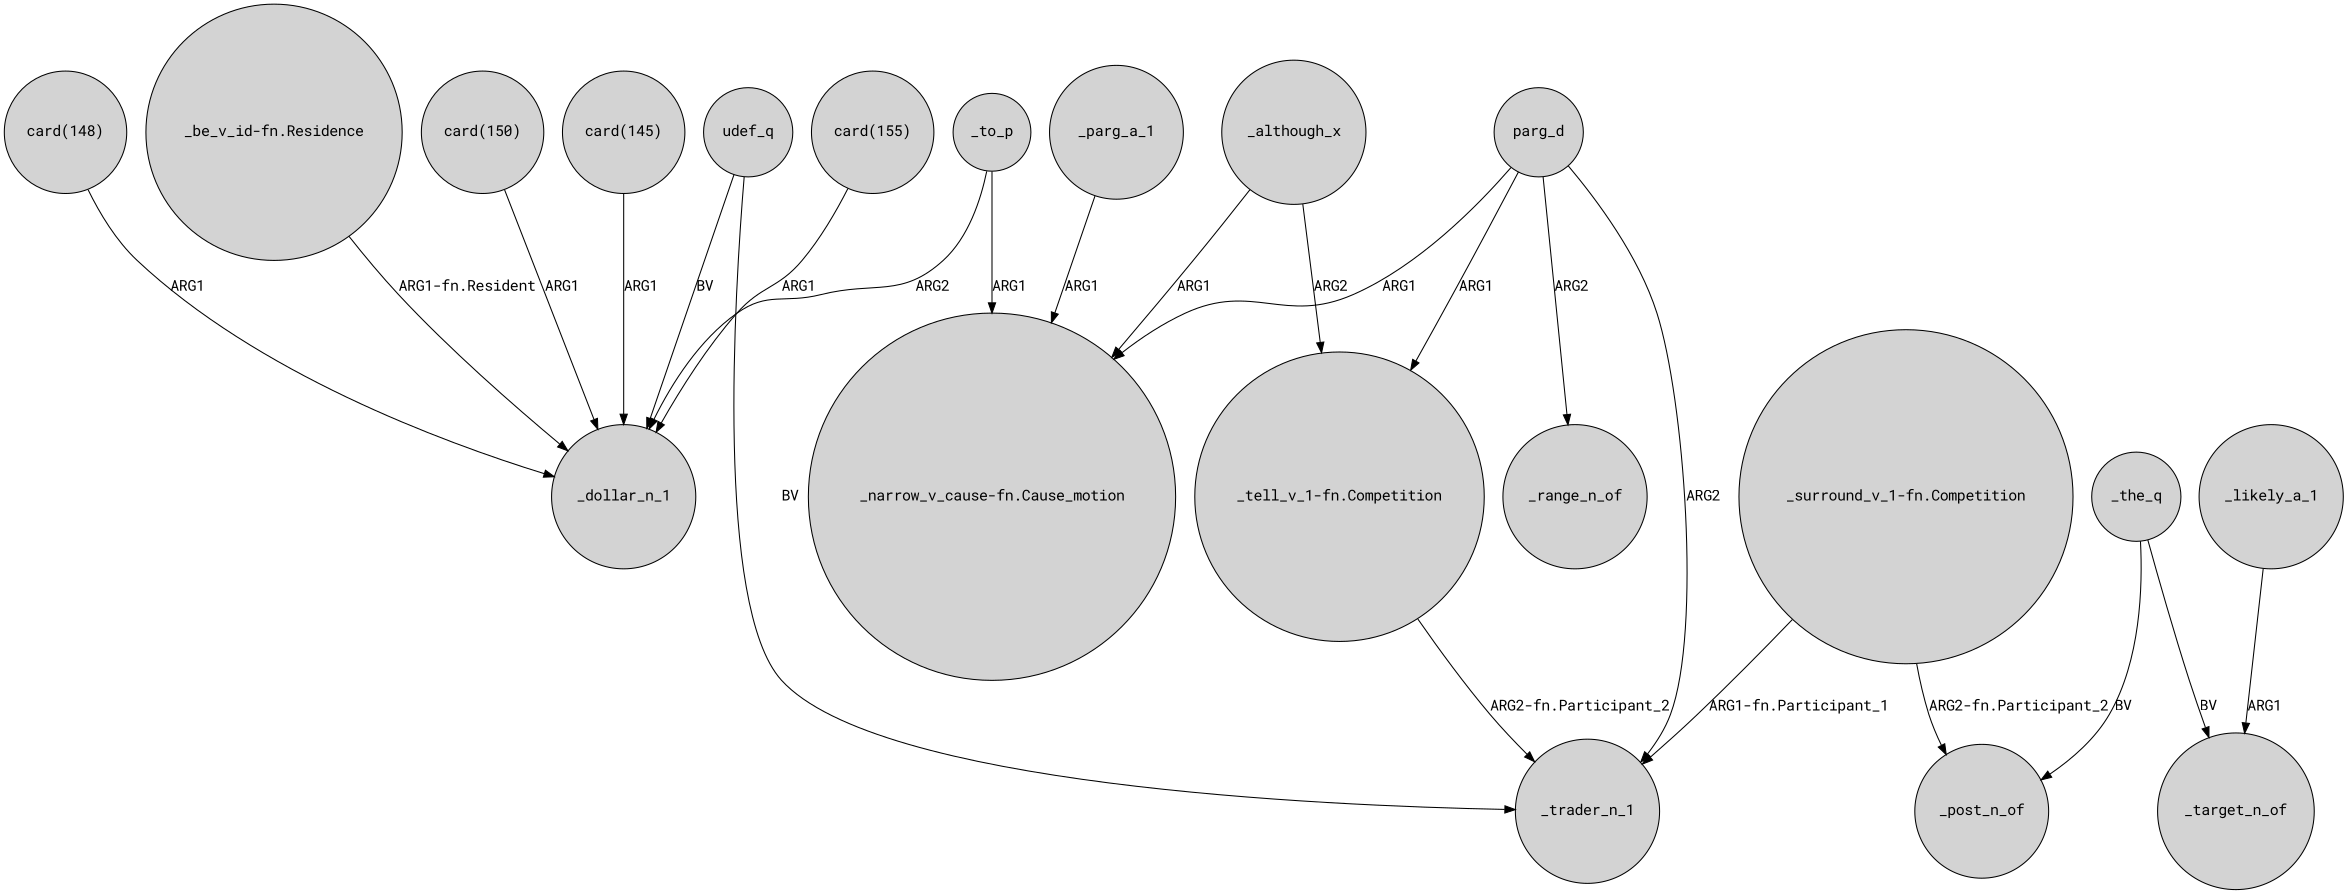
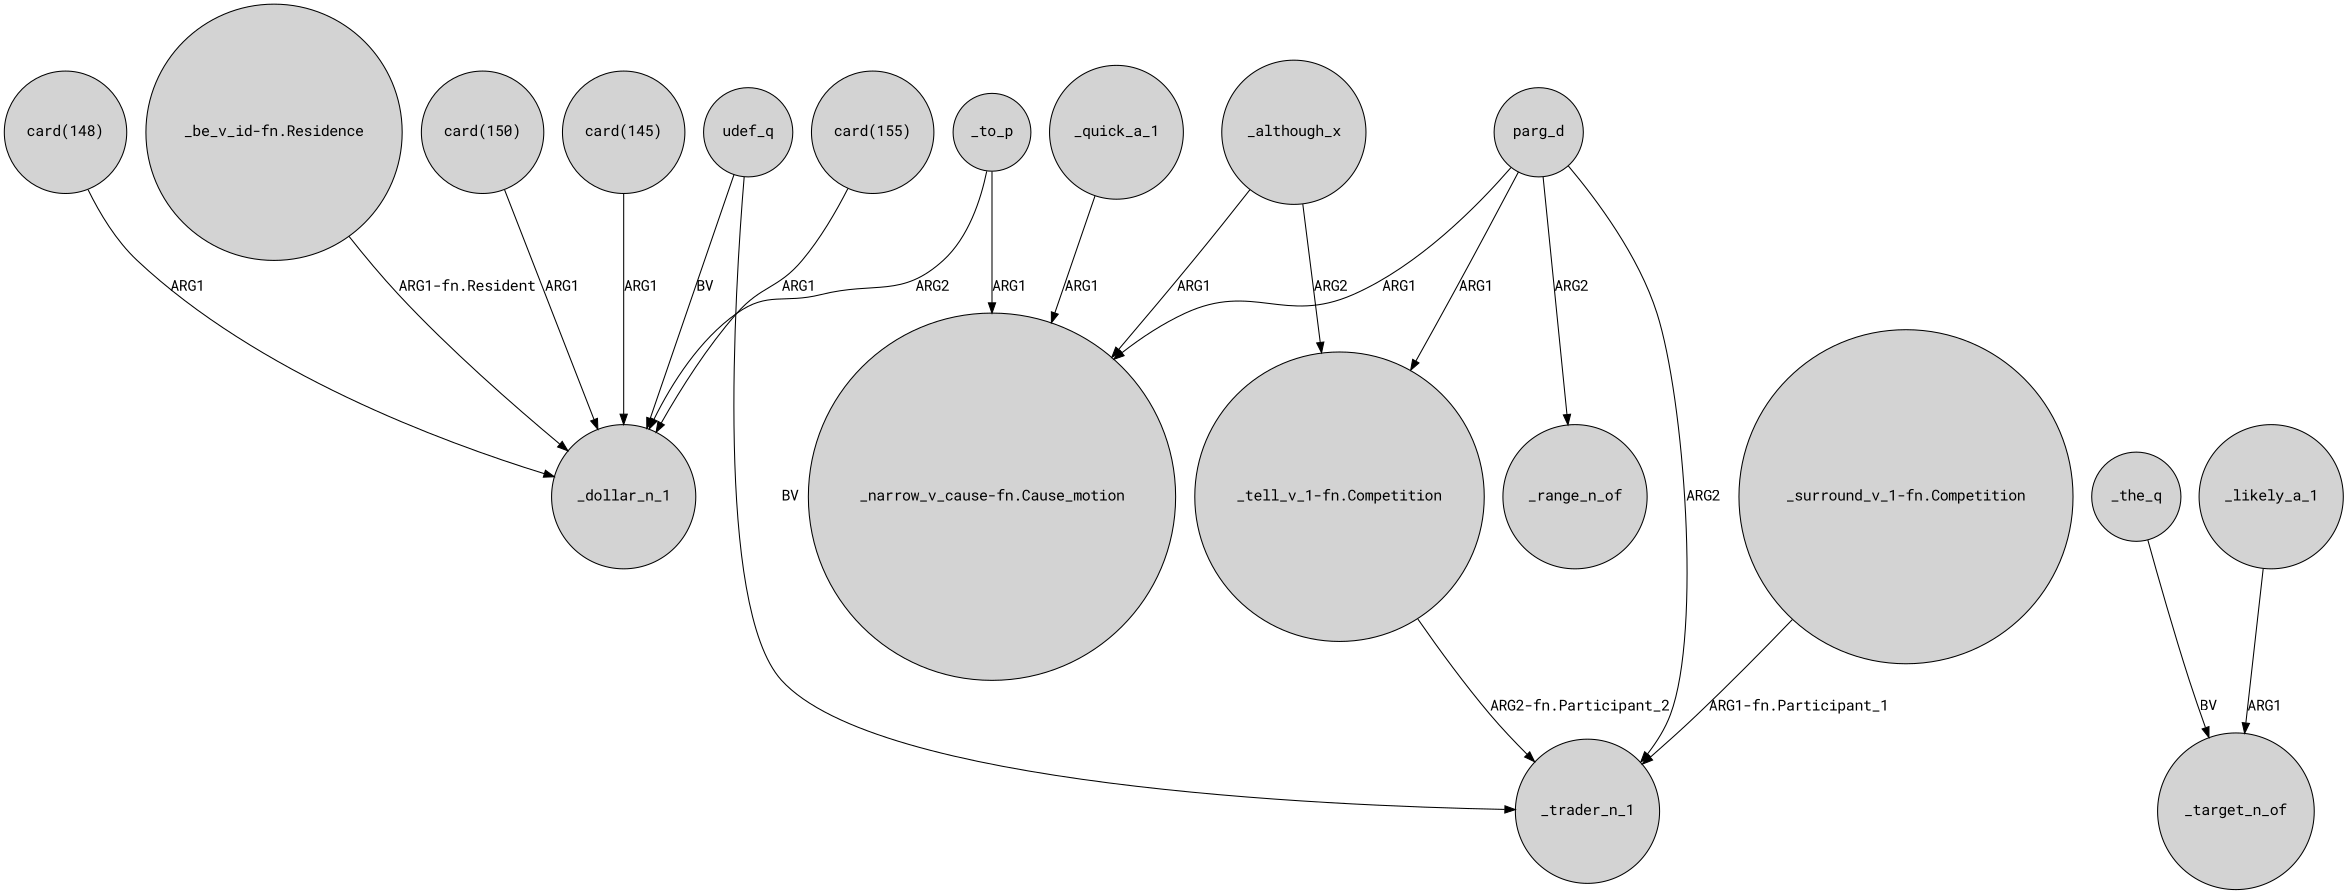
node "_parg_a_1": label "_parg_a_1" -> "_quick_a_1"
node "_post_n_of": removed
